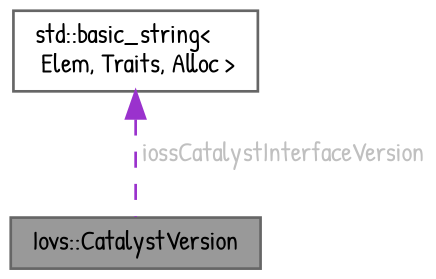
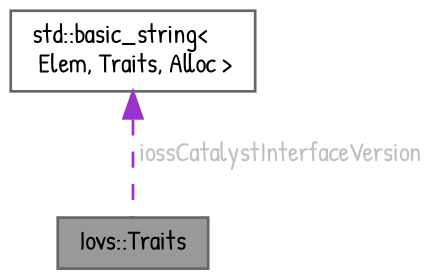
node "Iovs::CatalystVersion": label "Iovs::CatalystVersion" -> "Iovs::Traits"
